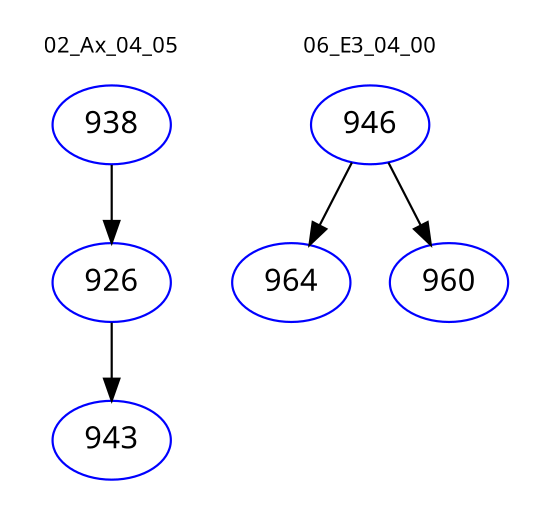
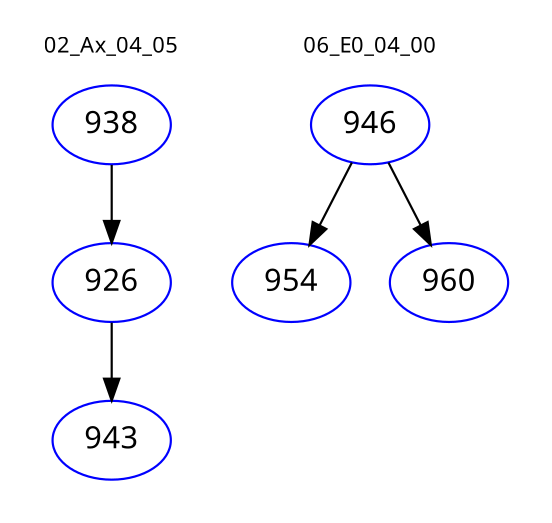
cluster "06_E3_04_00": label "06_E3_04_00" -> "06_E0_04_00"
node "964": label "964" -> "954"
